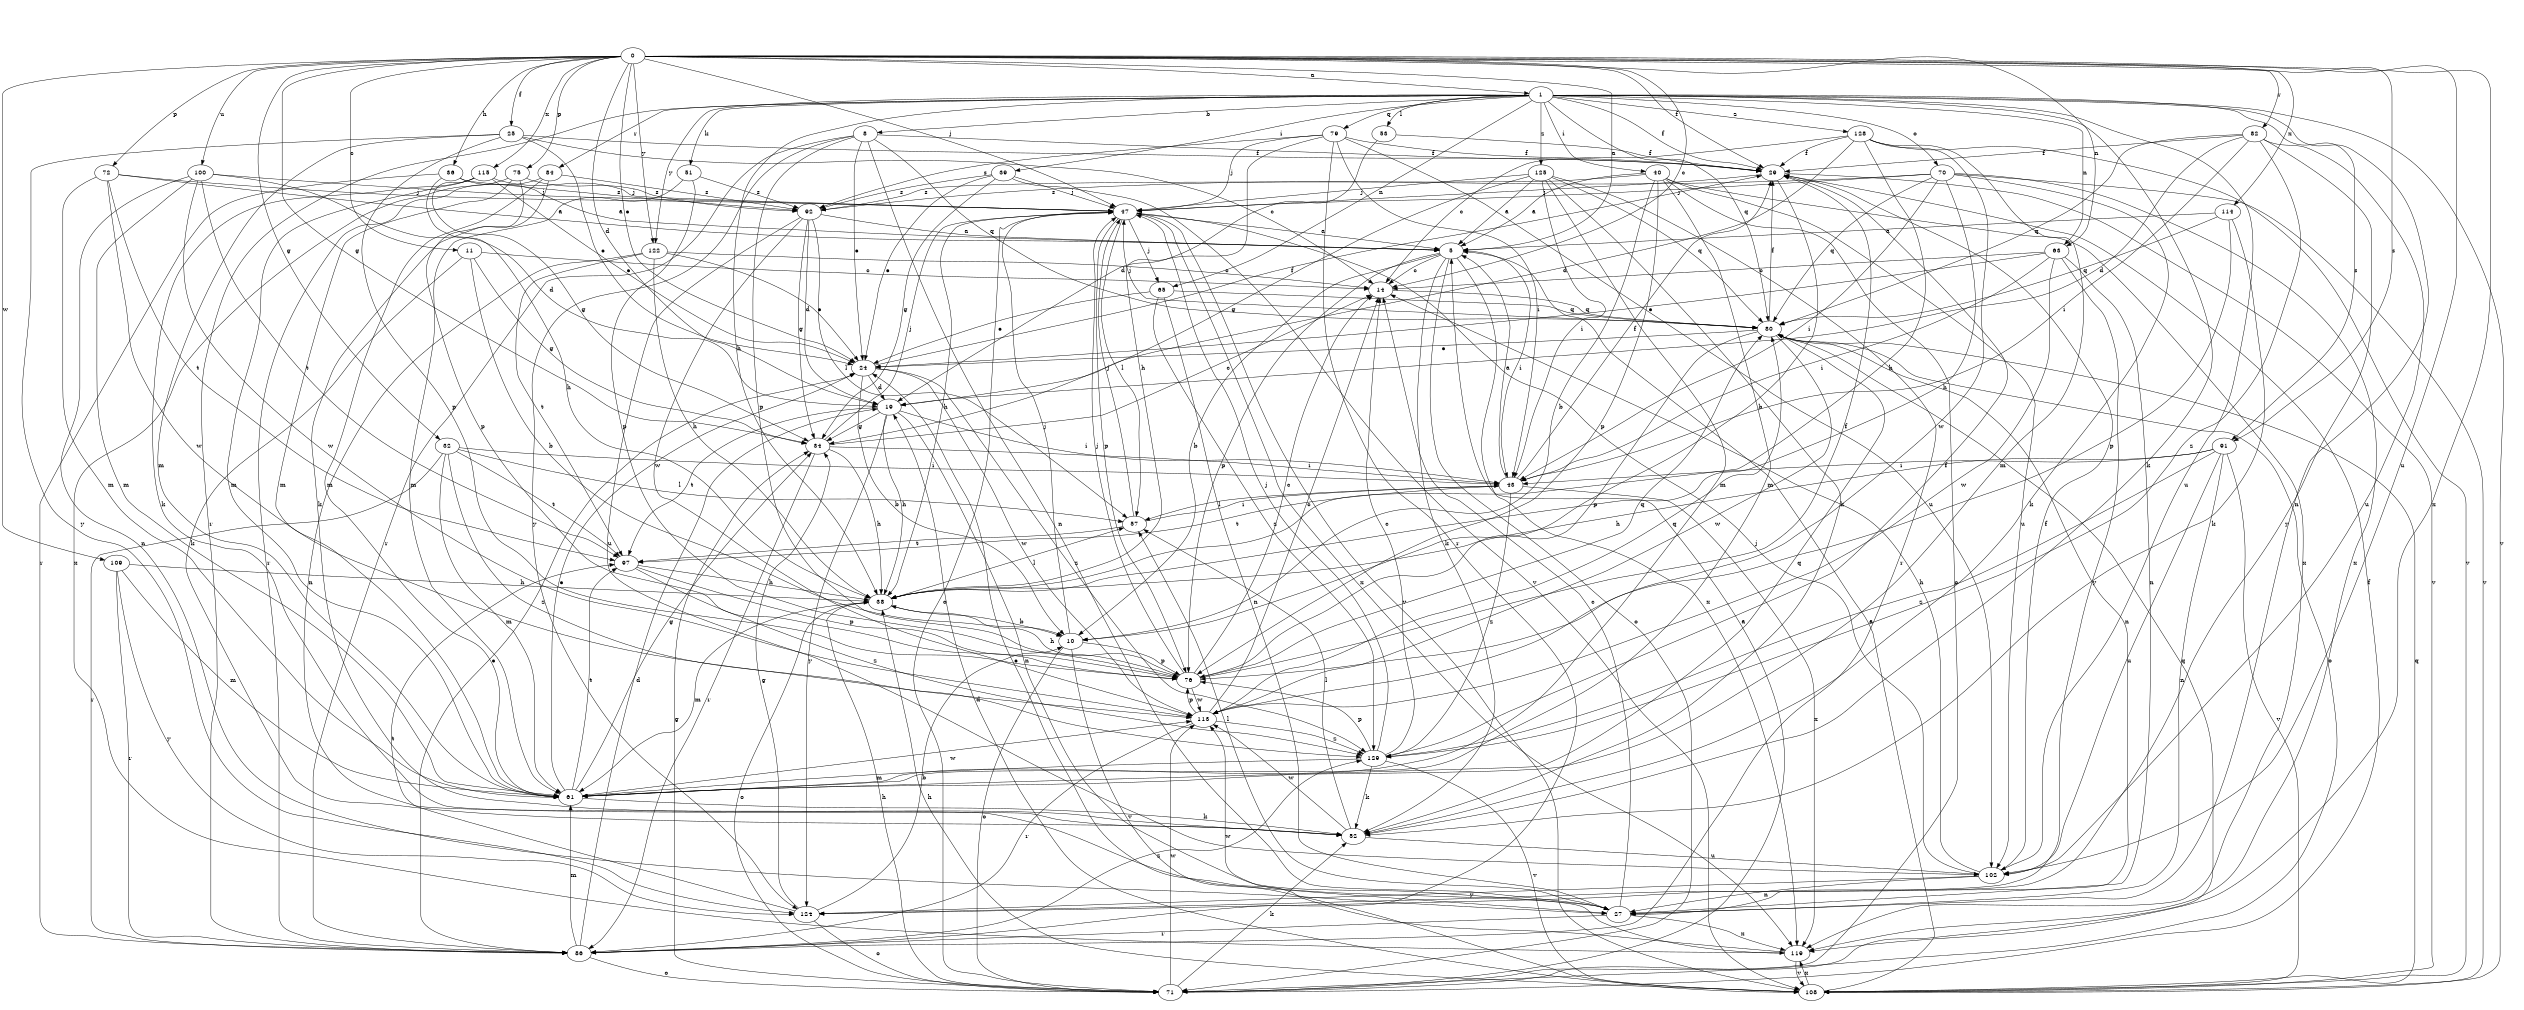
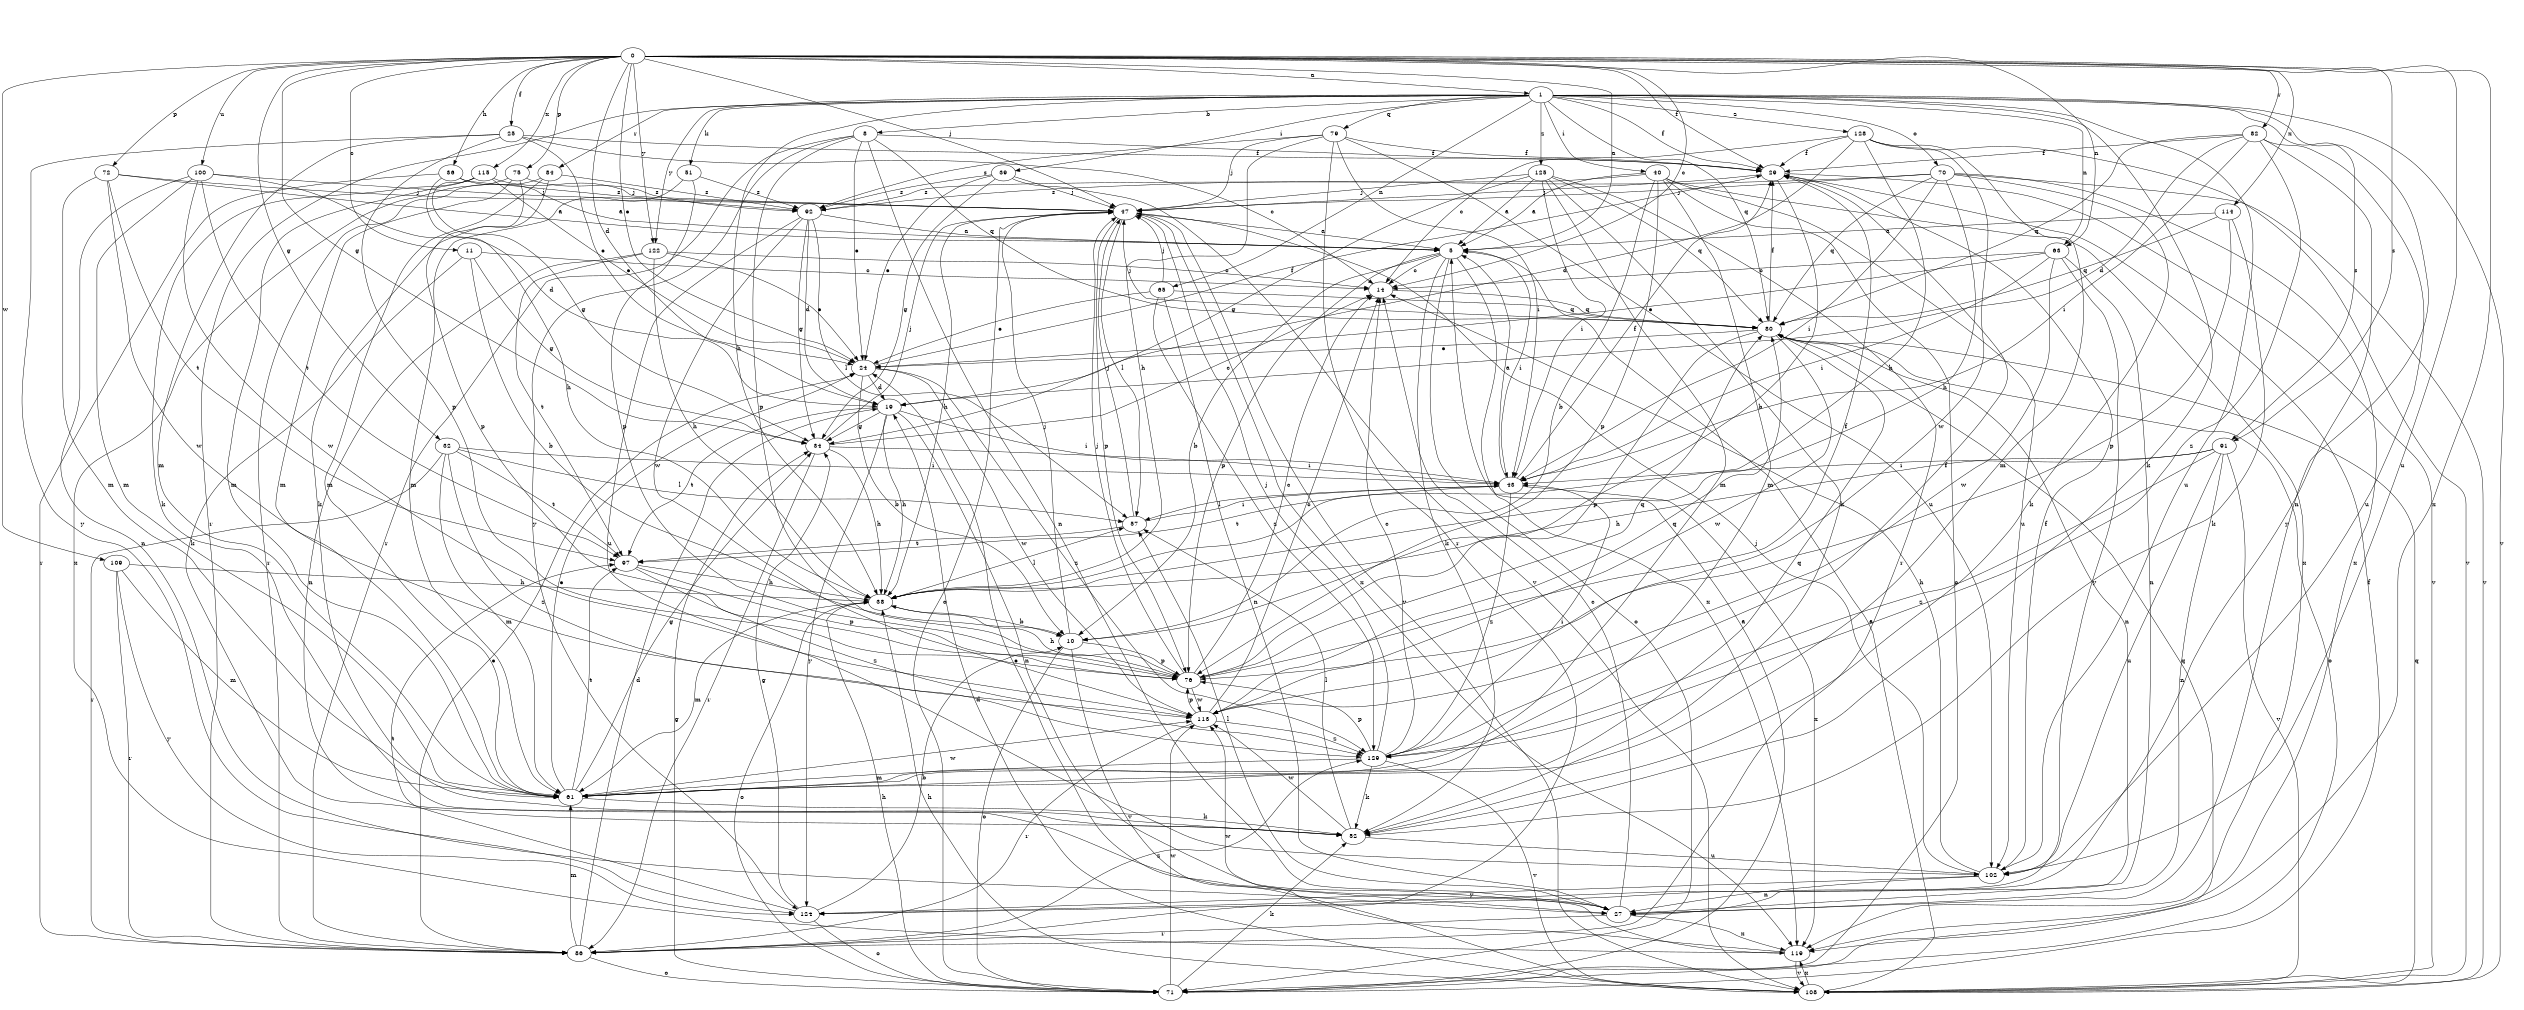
node "53": removed
edge "47" -> "65": reversed
edge "129" -> "43": added, label "i"
